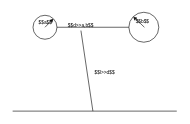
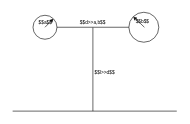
node "$$d>>a,b$$": moved (81, 26) -> (93, 23)
